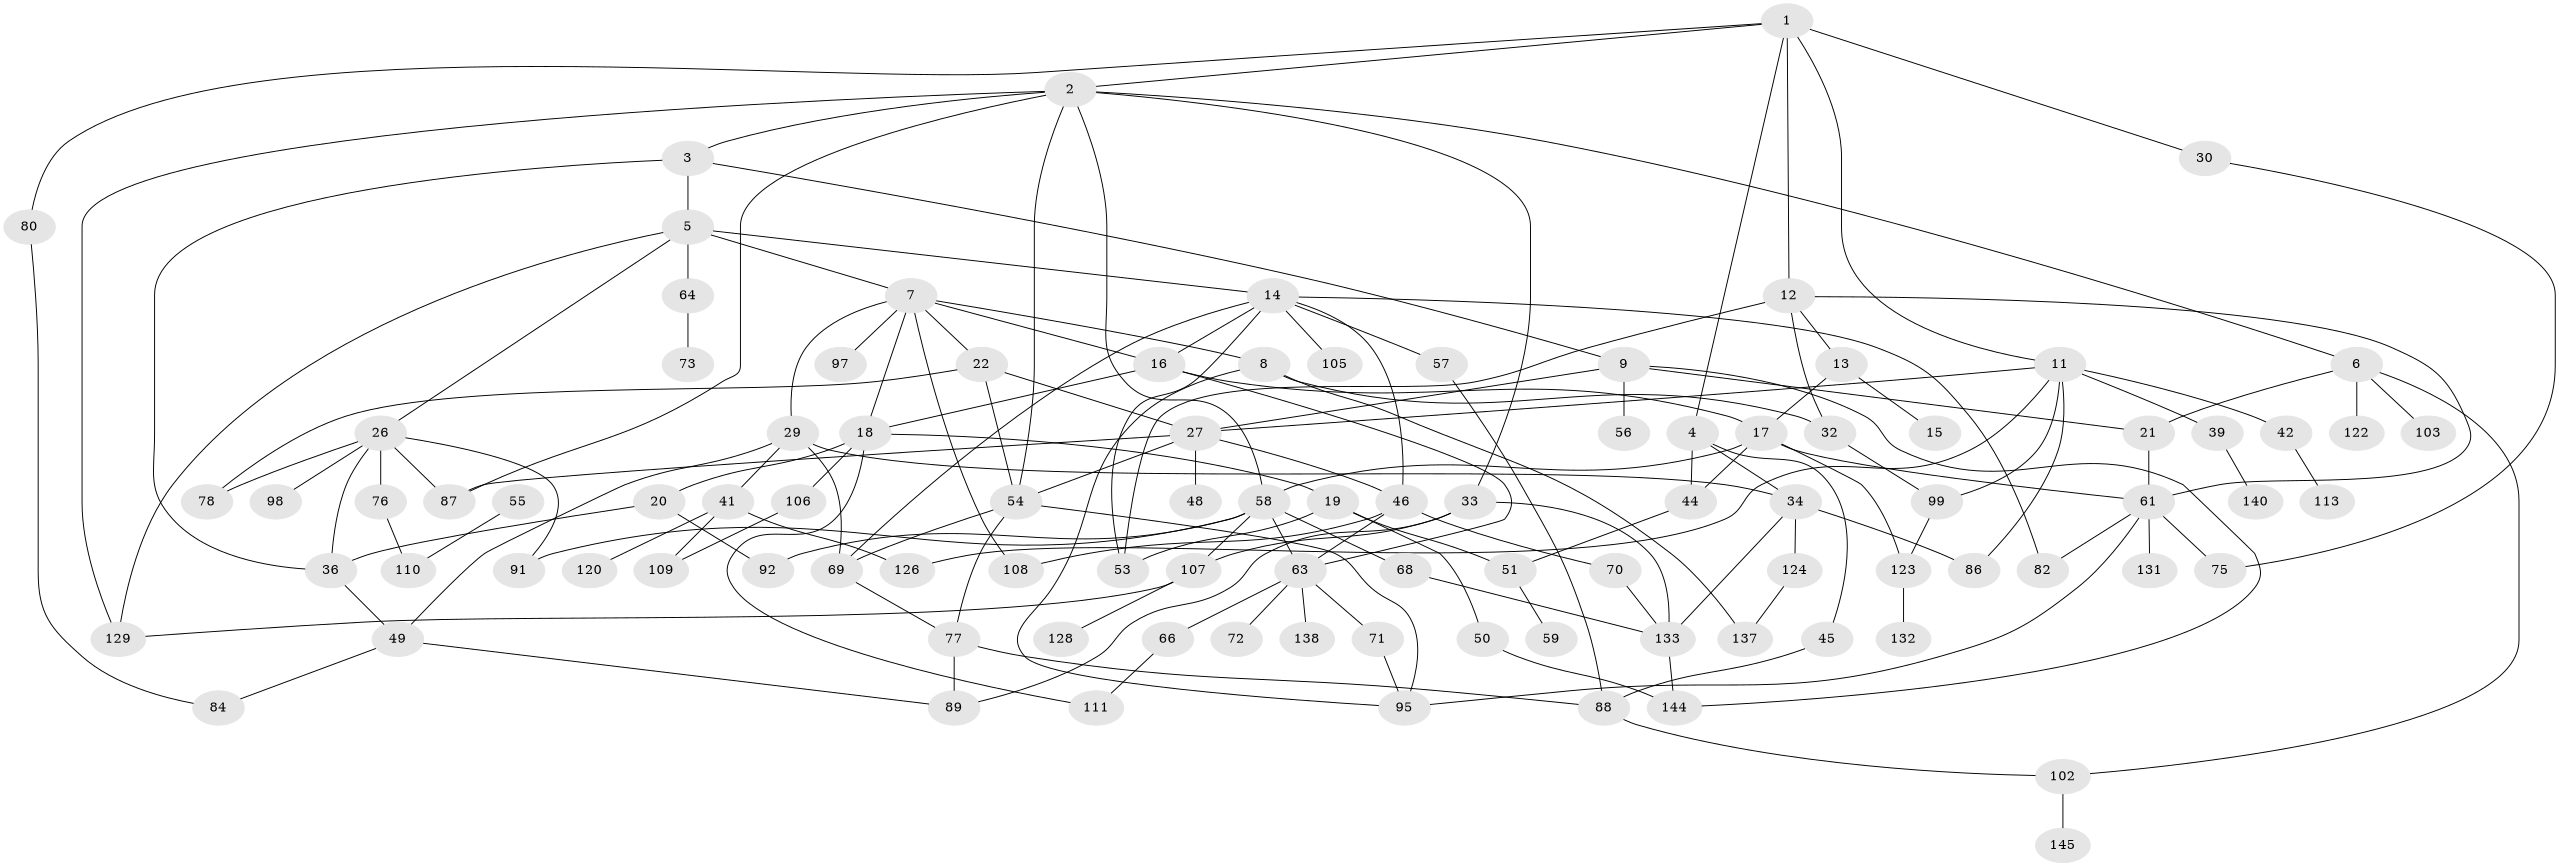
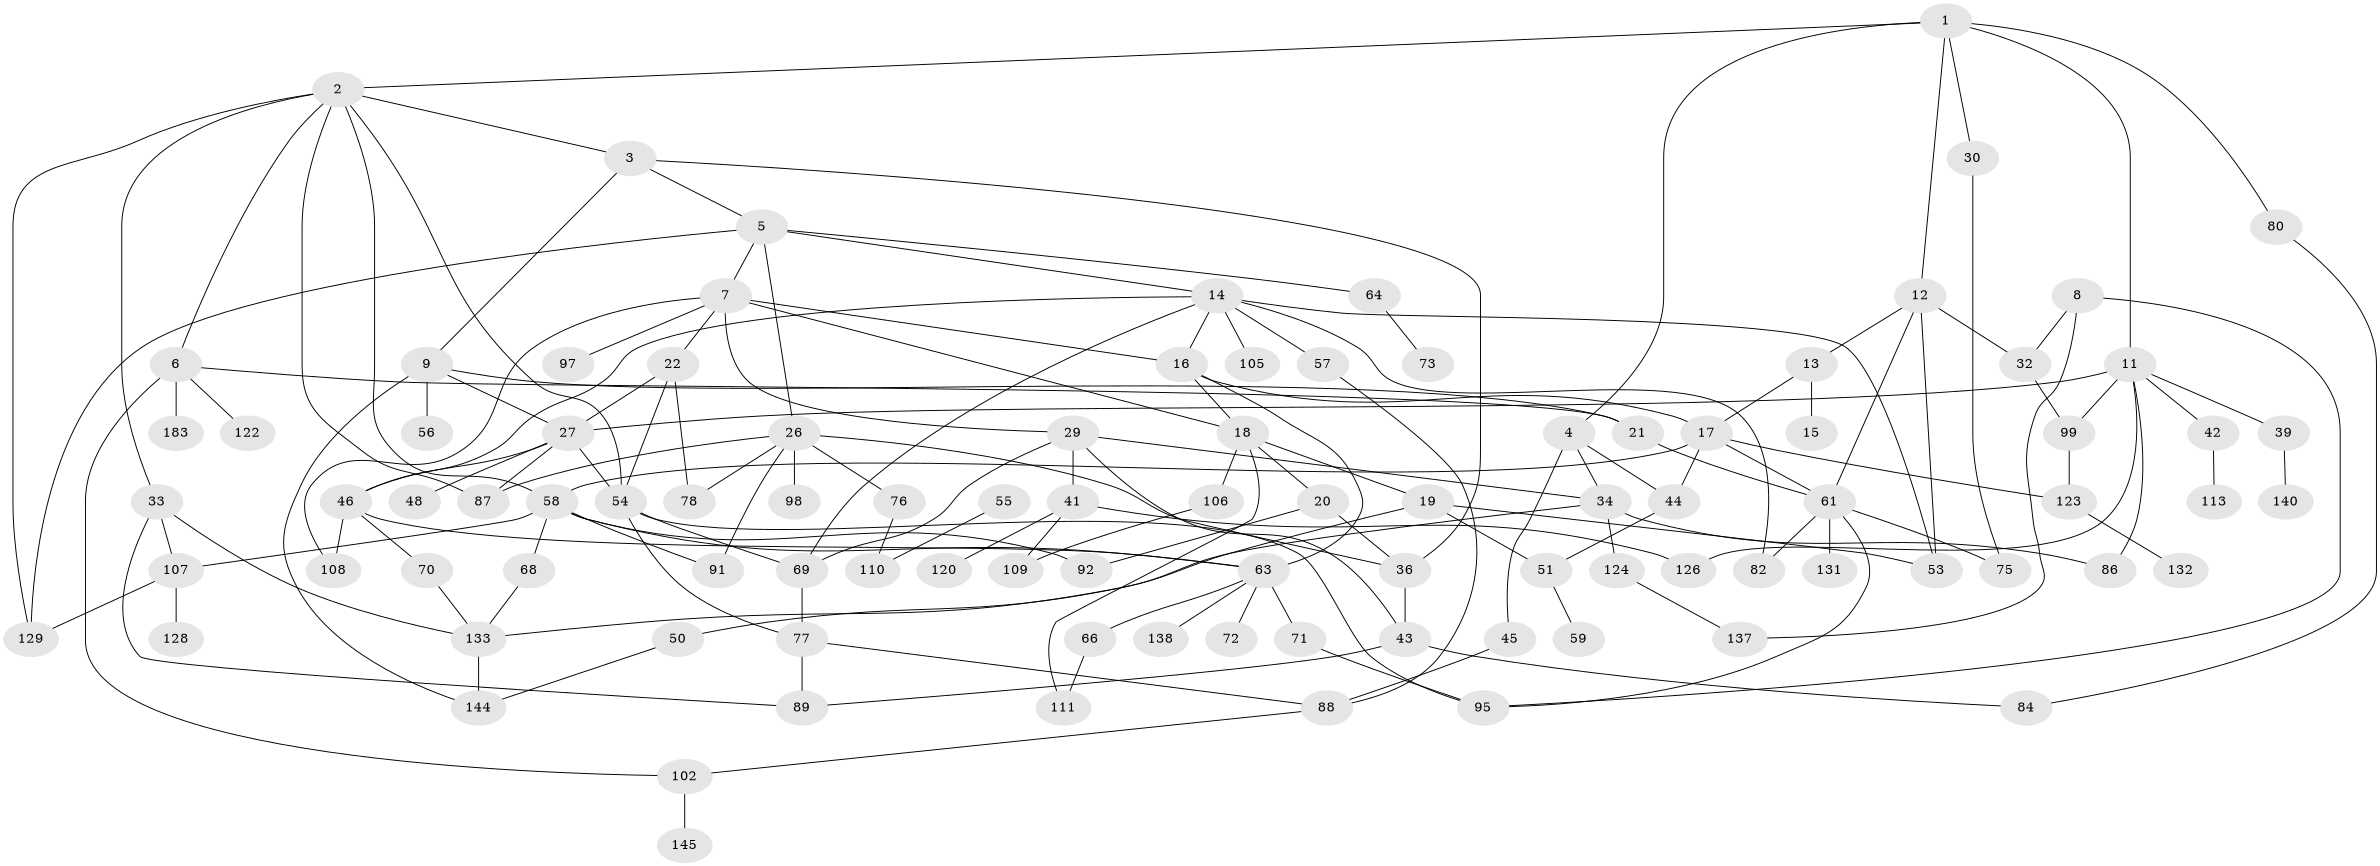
edge "7" -- "8": removed
node "103": label "103" -> "183"
node "49": label "49" -> "43"
